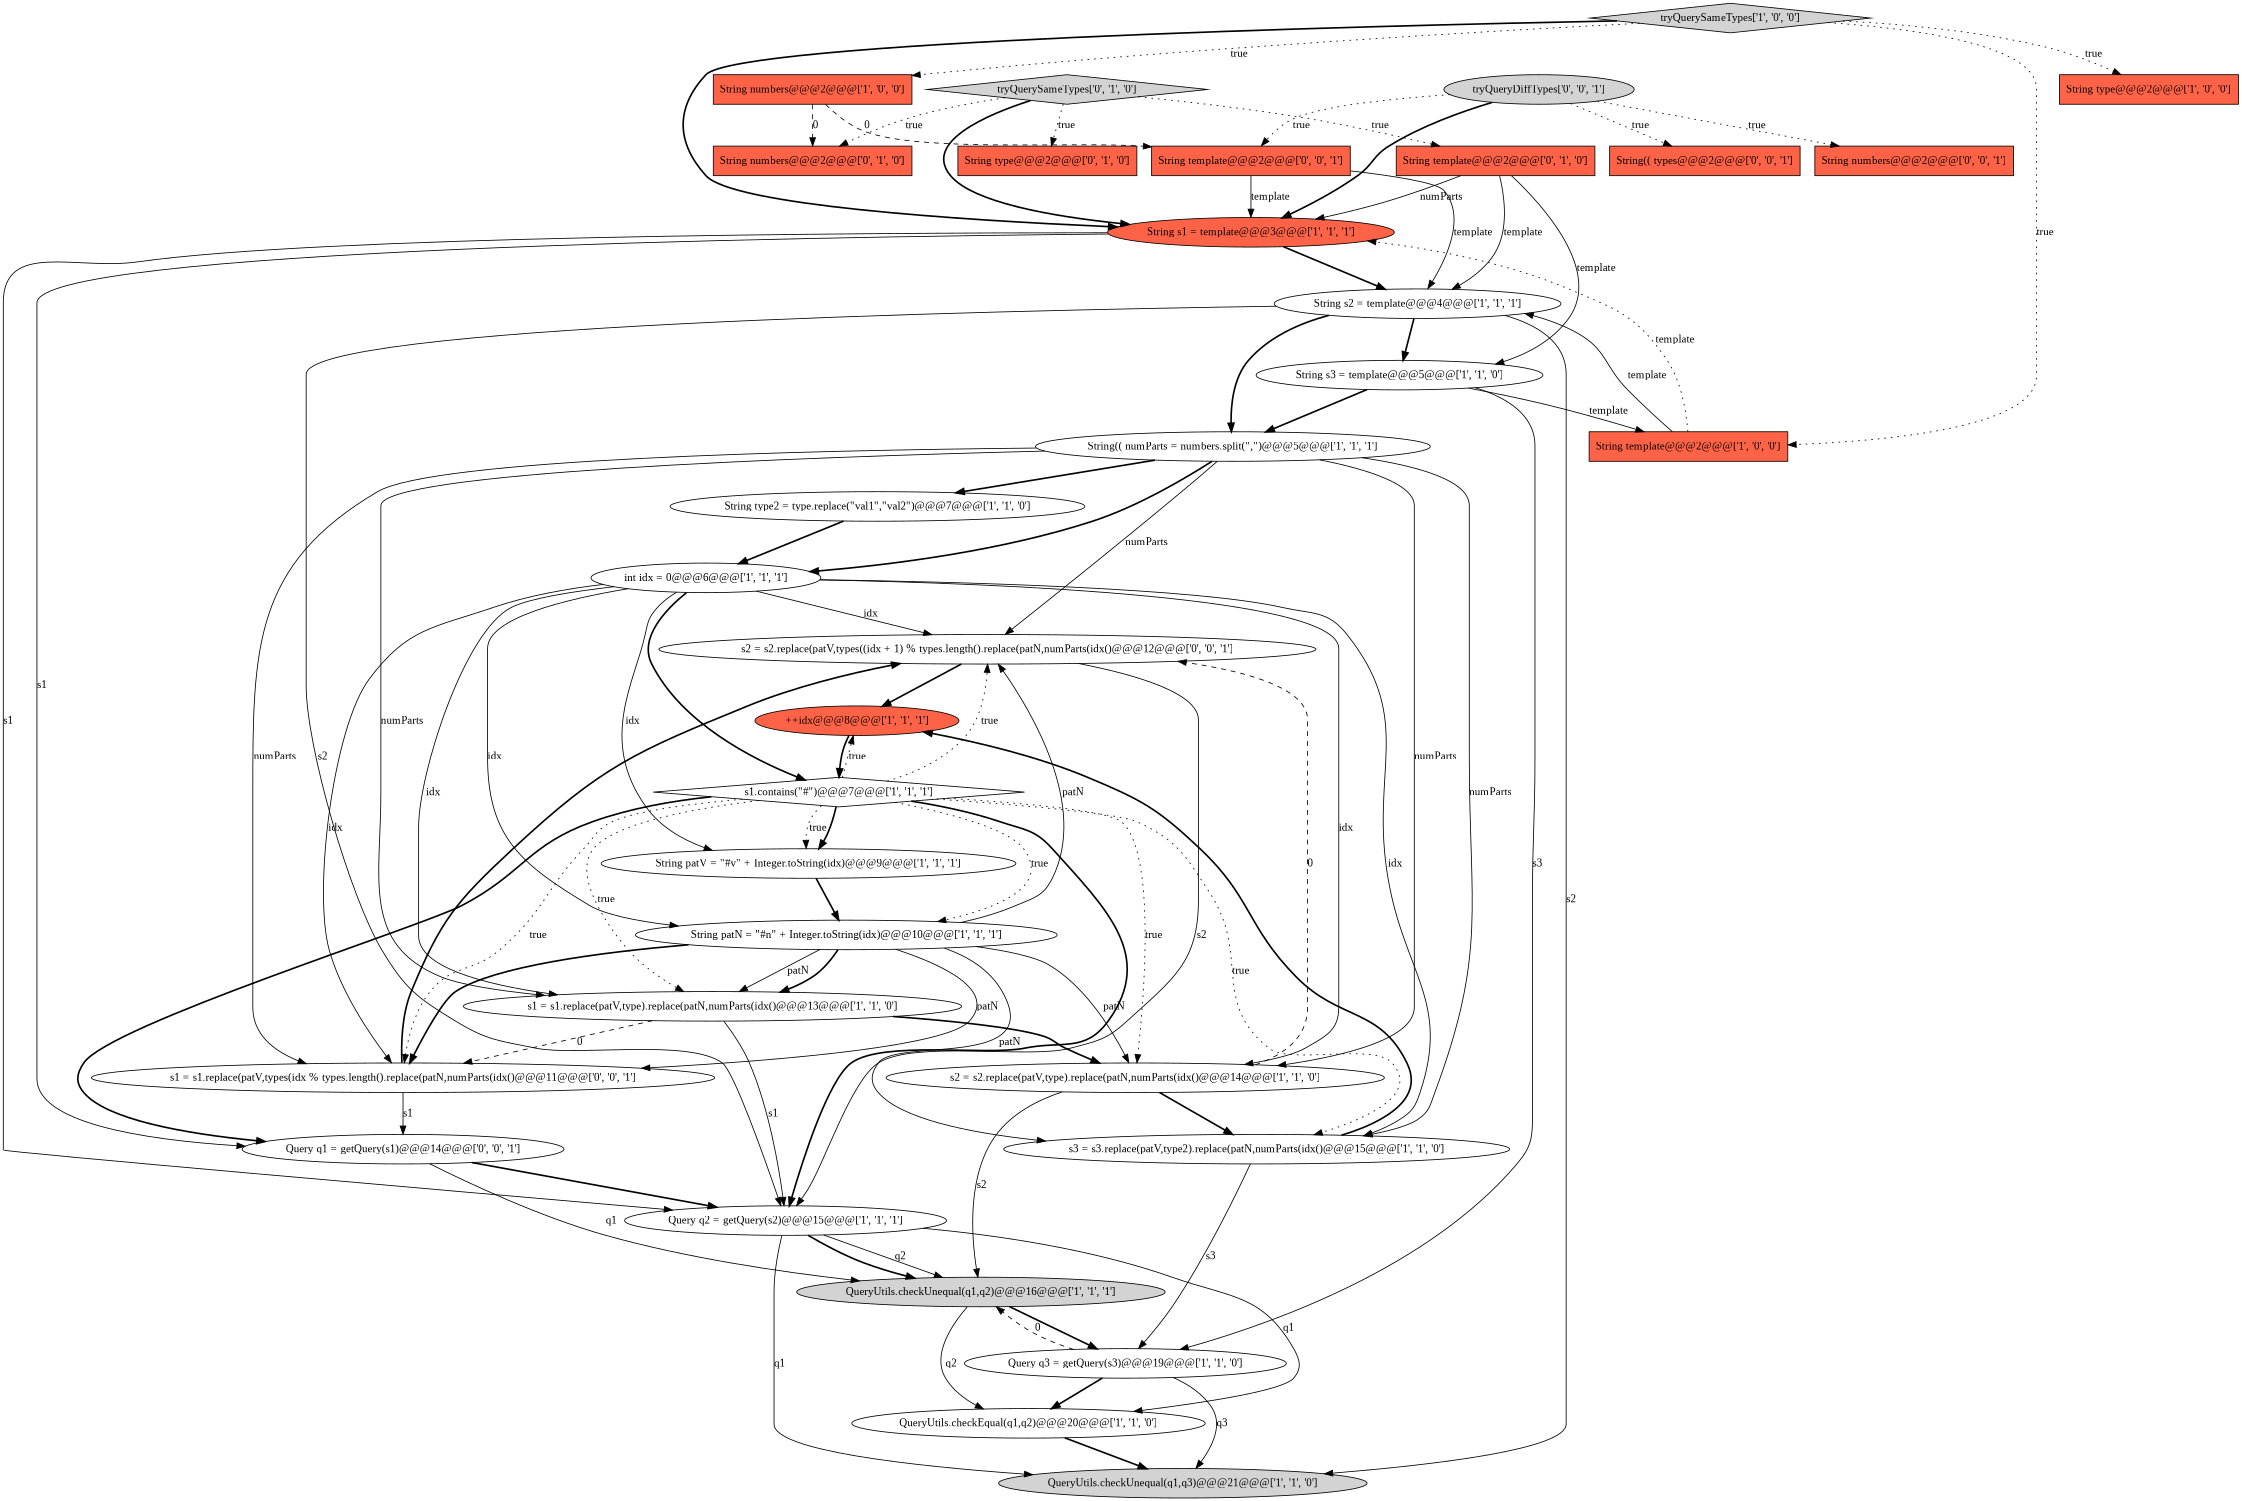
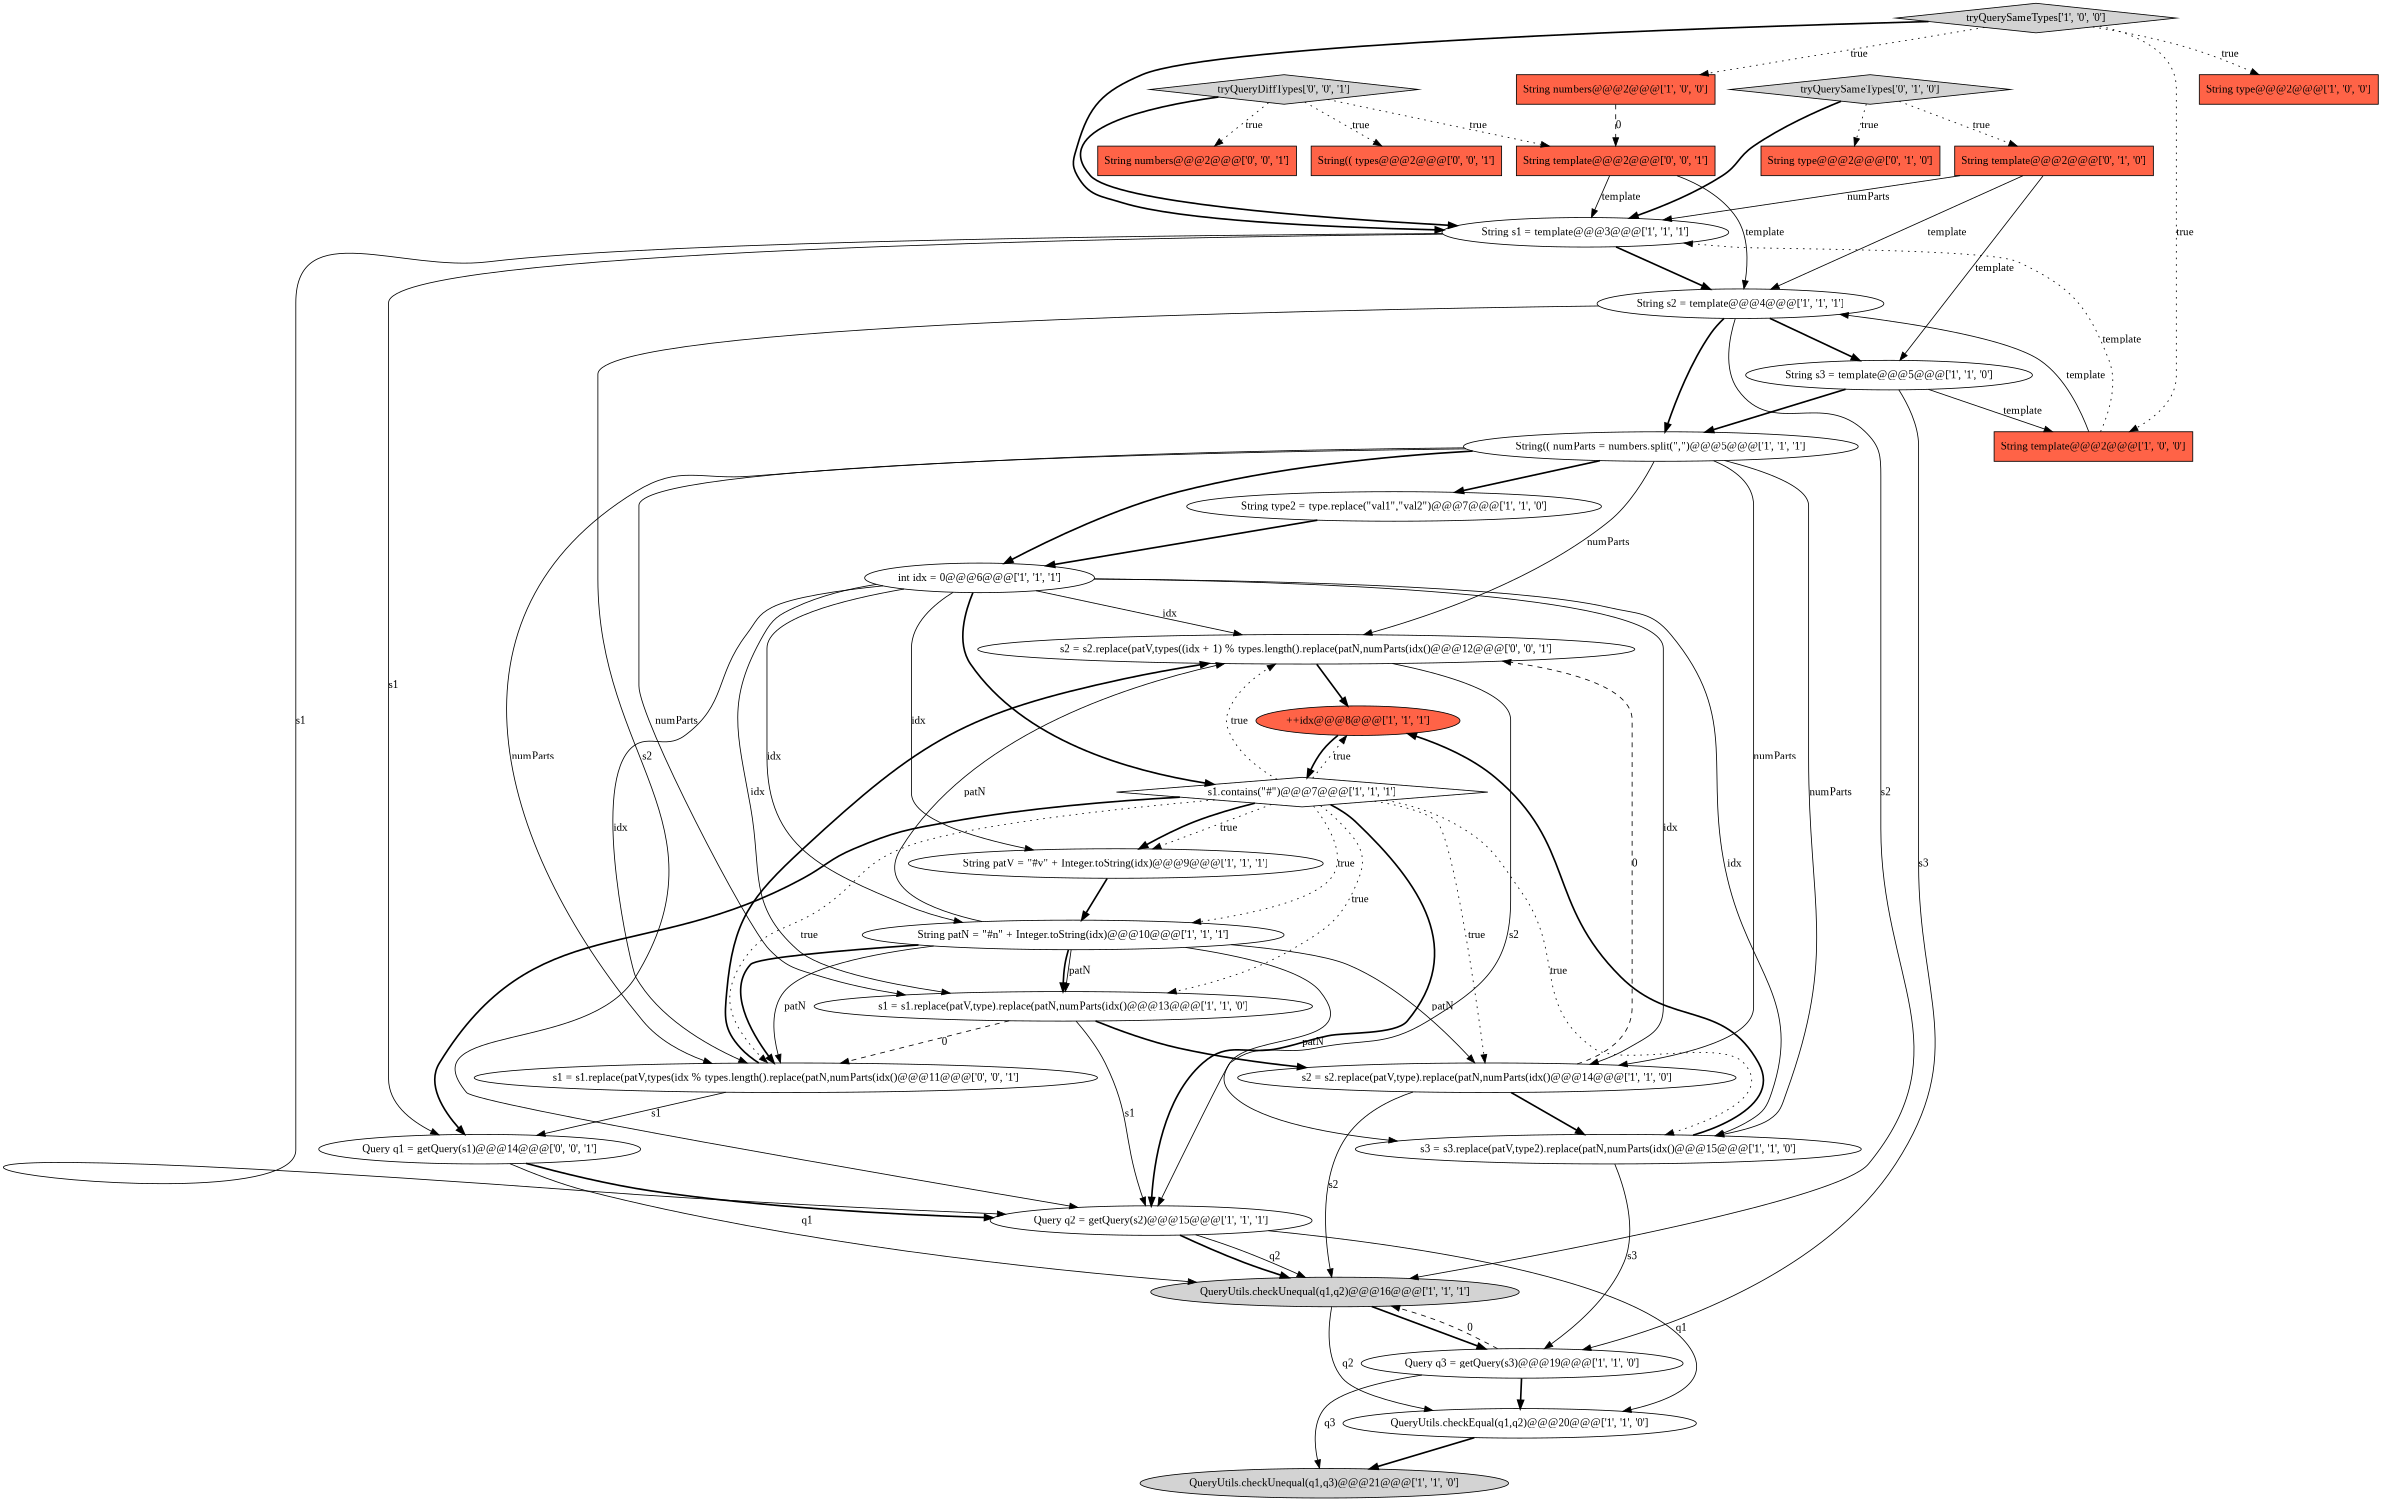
node "tryQueryDiffTypes['0', '0', '1']": shape ellipse -> diamond
node "String numbers@@@2@@@['0', '1', '0']": removed
node "String s1 = template@@@3@@@['1', '1', '1']": fillcolor tomato -> white
edge "String s2 = template@@@4@@@['1', '1', '1']" -> "QueryUtils.checkUnequal(q1,q3)@@@21@@@['1', '1', '0']": now "String s2 = template@@@4@@@['1', '1', '1']" -> "QueryUtils.checkUnequal(q1,q2)@@@16@@@['1', '1', '1']"
edge "Query q2 = getQuery(s2)@@@15@@@['1', '1', '1']" -> "QueryUtils.checkUnequal(q1,q3)@@@21@@@['1', '1', '0']": removed, label "q1"
